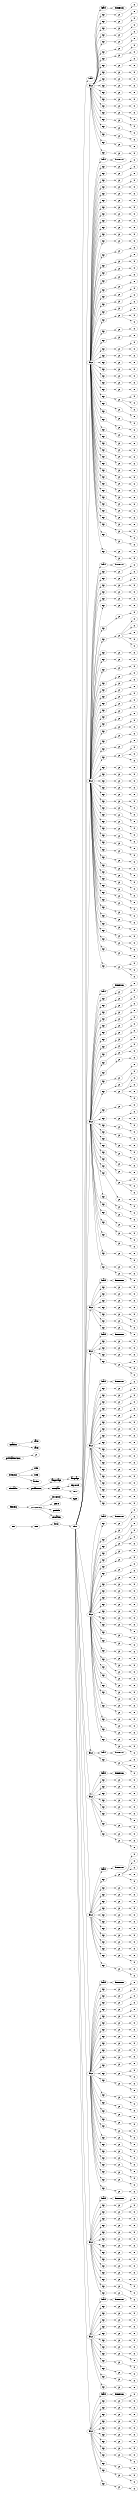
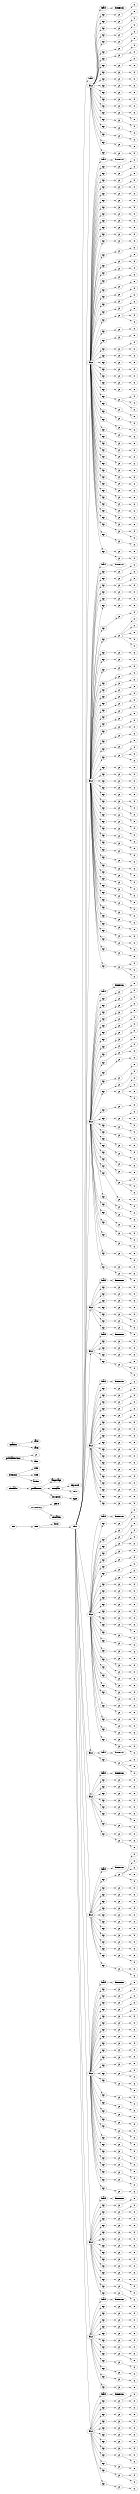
node "idno": added
node "language": removed
edge "sourceDesc" -> "structure": now "profileDesc" -> "structure"
node "fileDesc": removed
node "periode": removed
edge "body" -> "idno1": now "text" -> "idno1"
